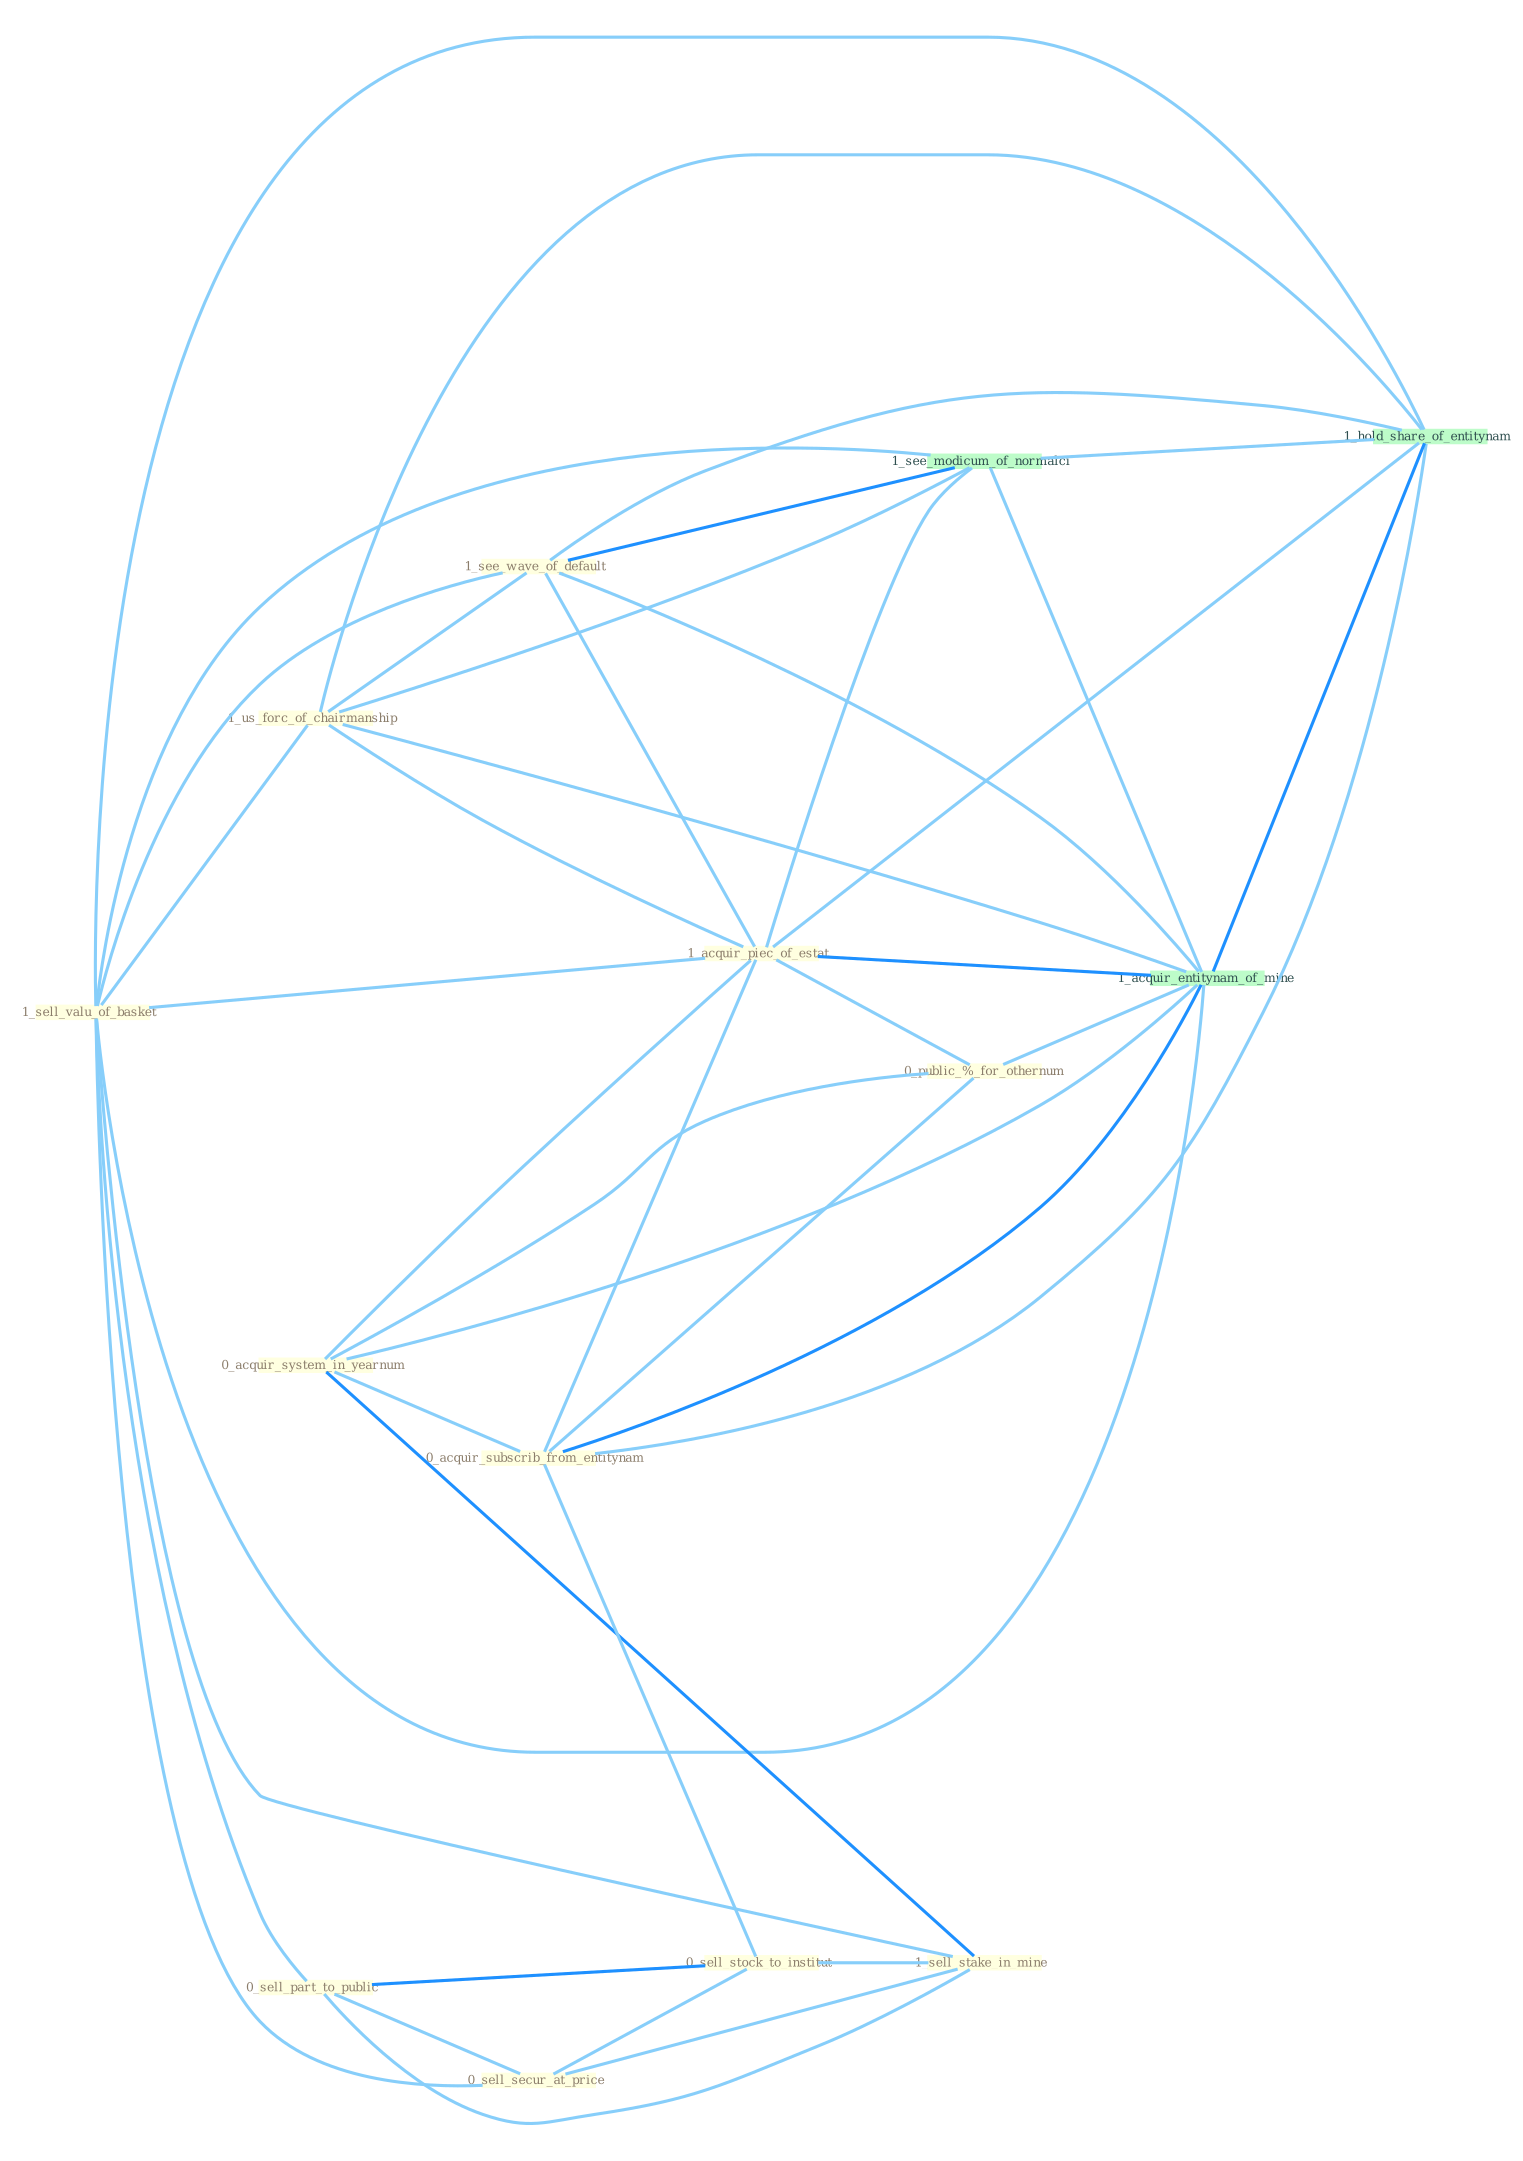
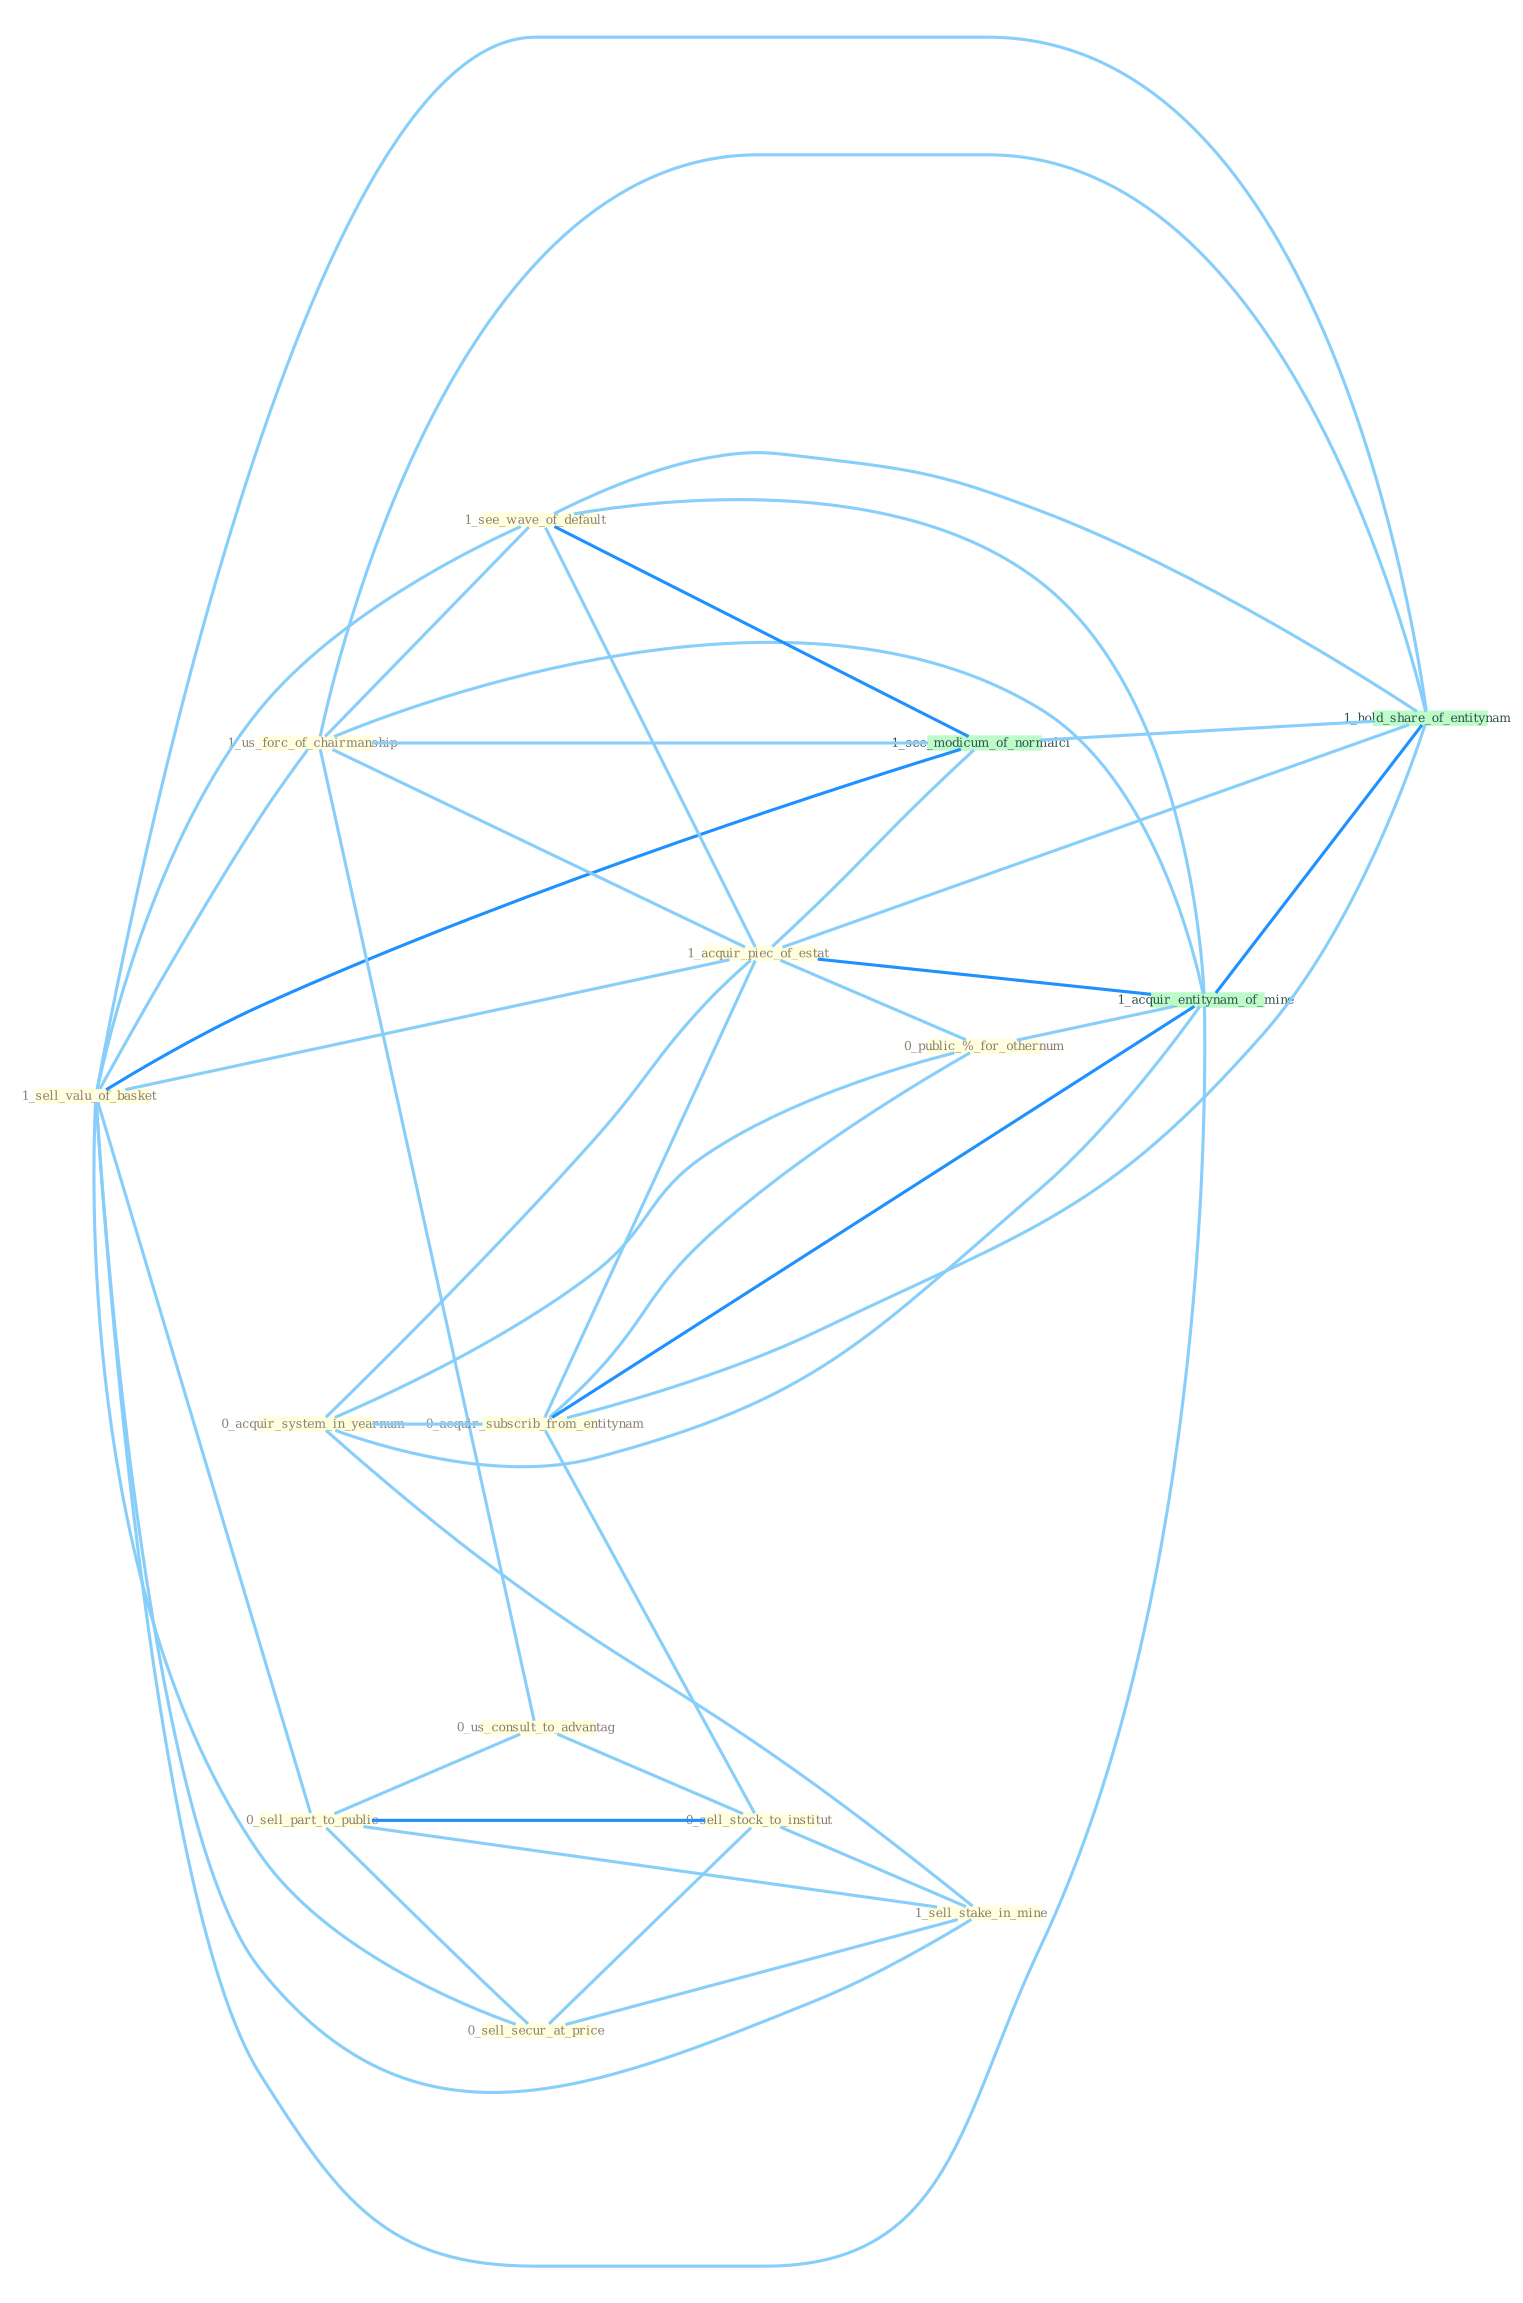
edge "1_see_modicum_of_normalci" -- "1_sell_valu_of_basket": color #87cefa -> #1e90ff
edge "1_see_modicum_of_normalci" -- "1_acquir_entitynam_of_mine": removed
edge "0_acquir_system_in_yearnum" -- "1_sell_stake_in_mine": color #1e90ff -> #87cefa
node "0_us_consult_to_advantag": added
